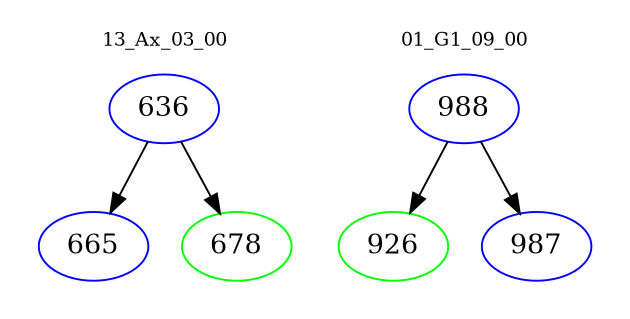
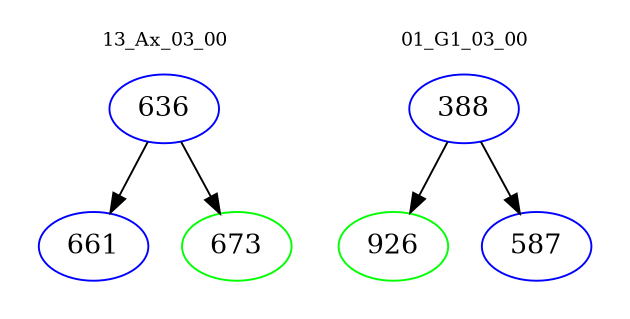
cluster "01_G1_09_00": label "01_G1_09_00" -> "01_G1_03_00"
node "988": label "988" -> "388"
node "665": label "665" -> "661"
node "678": label "678" -> "673"
node "987": label "987" -> "587"
